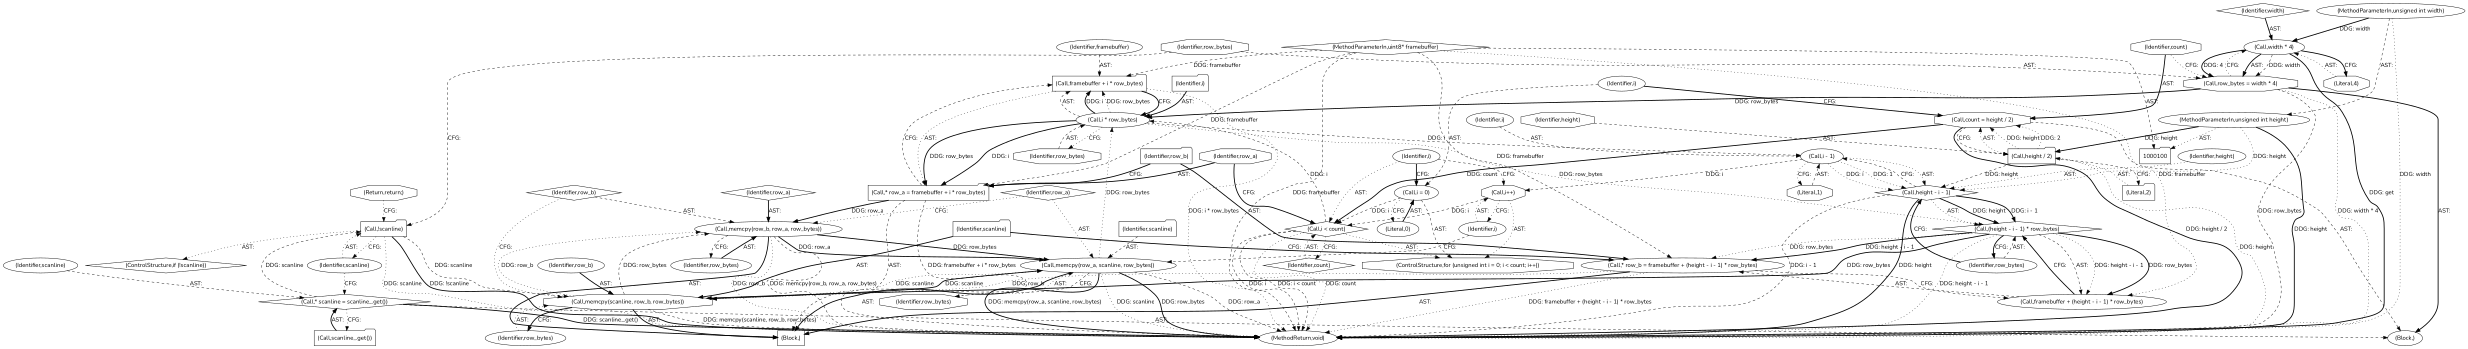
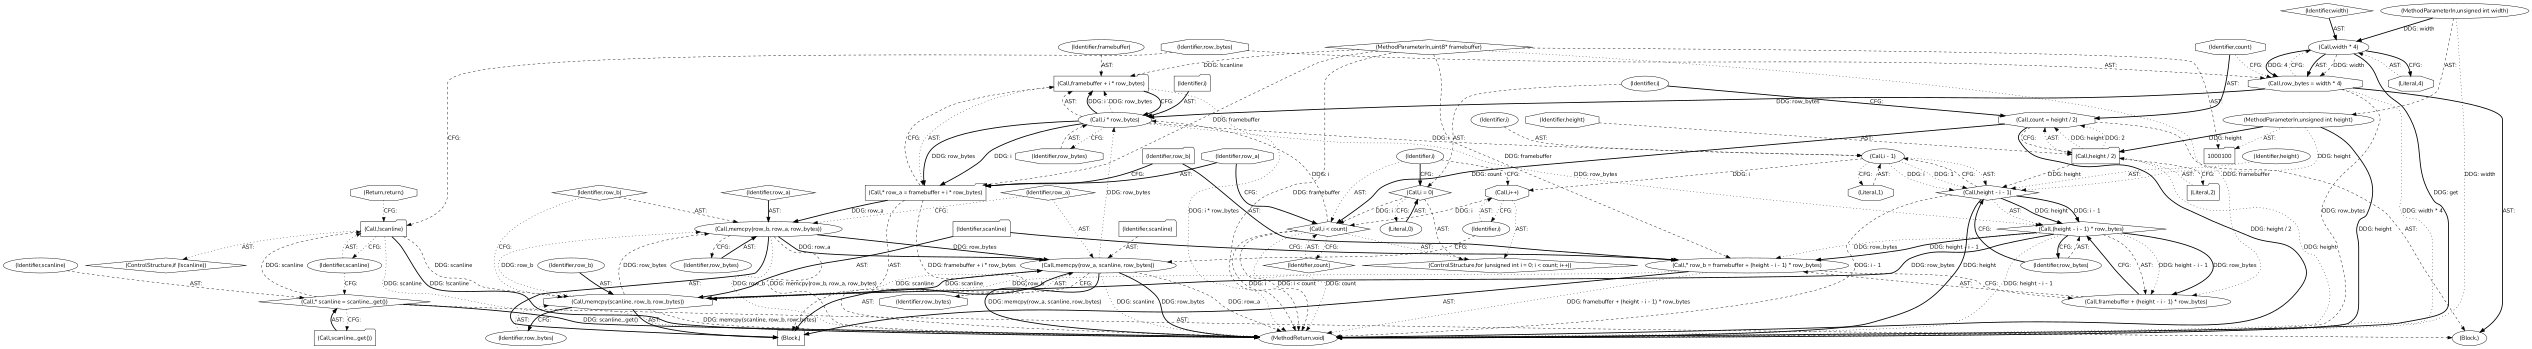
edge "(MethodParameterIn,uint8* framebuffer)" -> "(Call,framebuffer + i * row_bytes)": label "DDG: framebuffer" -> "DDG: !scanline"
node "(Call,i = 0)": shape ellipse -> diamond
node "(ControlStructure,for (unsigned int i = 0; i < count; i++))": shape octagon -> diamond
